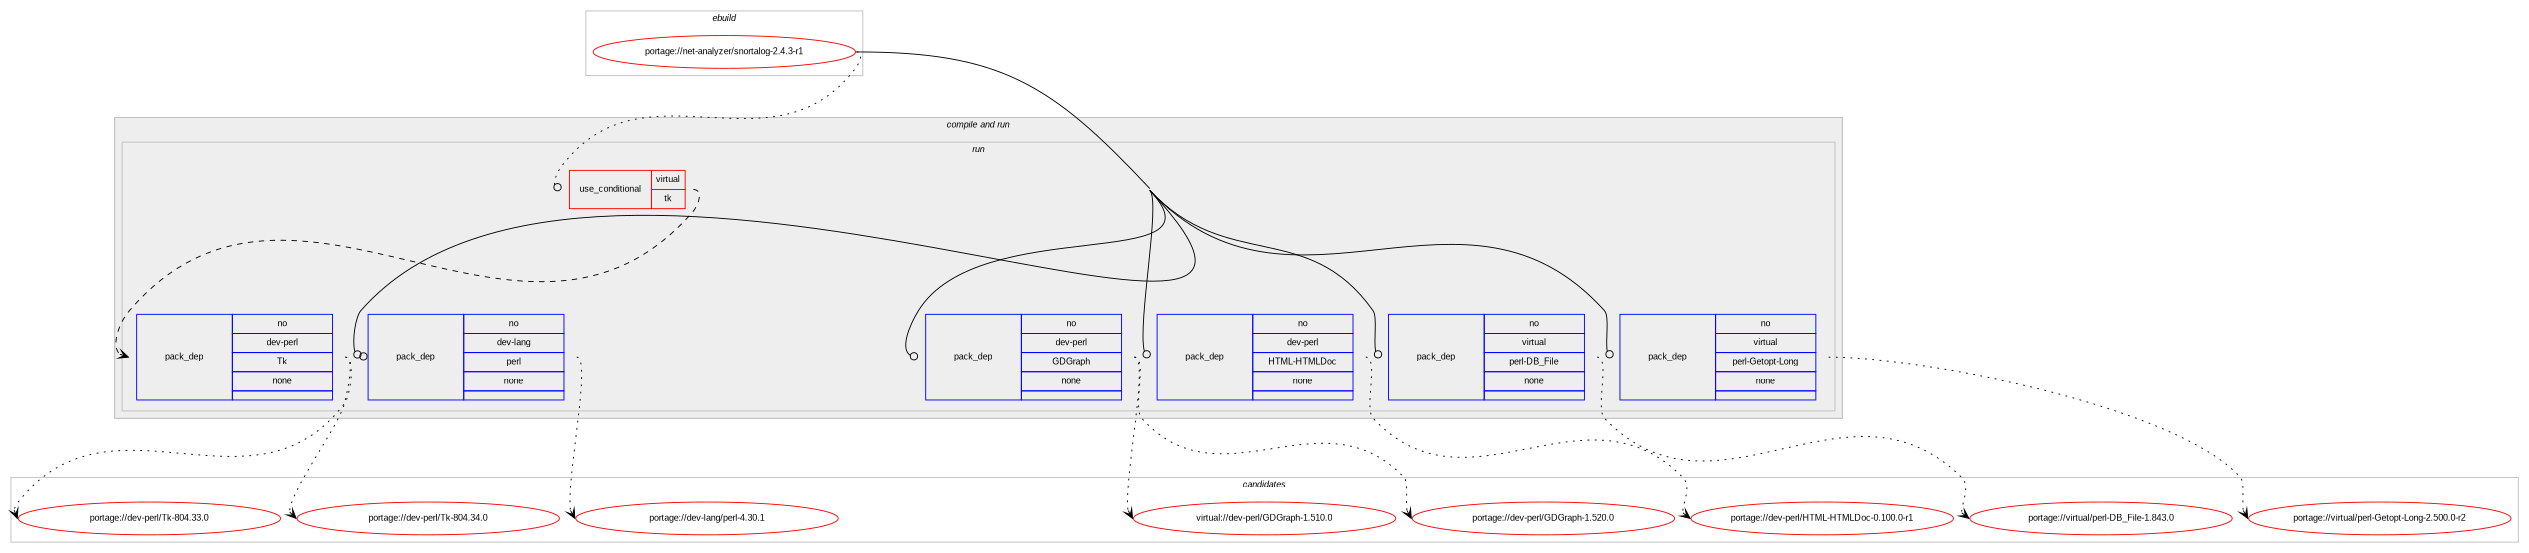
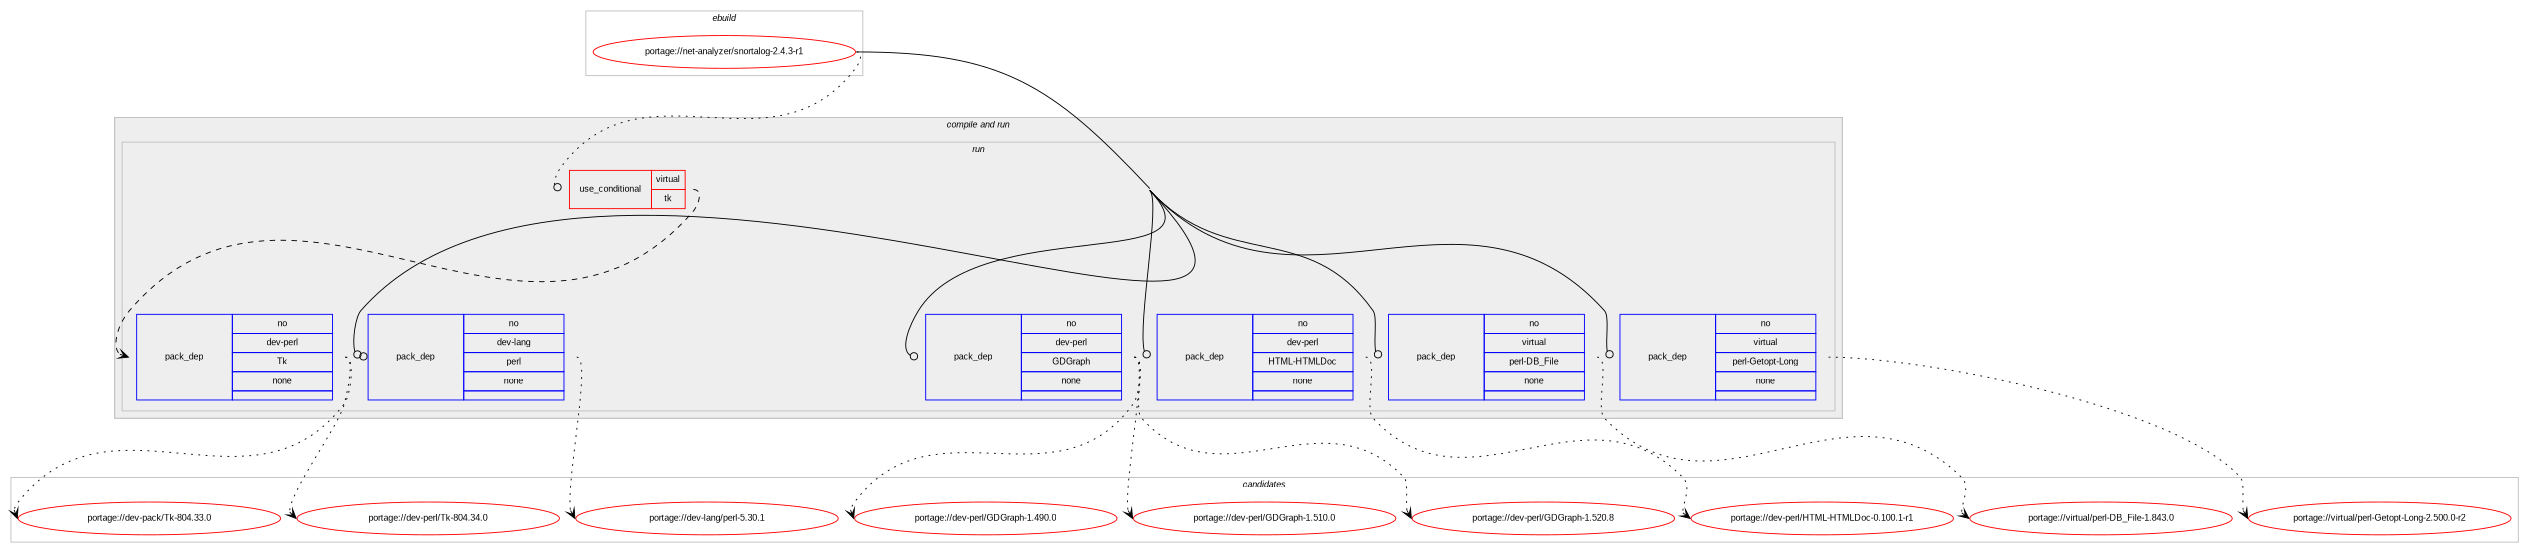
node "portage://dev-perl/Tk-804.33.0": label "portage://dev-perl/Tk-804.33.0" -> "portage://dev-pack/Tk-804.33.0"
node "portage://dev-lang/perl-4.30.1": label "portage://dev-lang/perl-4.30.1" -> "portage://dev-lang/perl-5.30.1"
node "portage://dev-perl/GDGraph-1.490.0": added
node "virtual://dev-perl/GDGraph-1.510.0": label "virtual://dev-perl/GDGraph-1.510.0" -> "portage://dev-perl/GDGraph-1.510.0"
node "portage://dev-perl/GDGraph-1.520.0": label "portage://dev-perl/GDGraph-1.520.0" -> "portage://dev-perl/GDGraph-1.520.8"
node "portage://dev-perl/HTML-HTMLDoc-0.100.0-r1": label "portage://dev-perl/HTML-HTMLDoc-0.100.0-r1" -> "portage://dev-perl/HTML-HTMLDoc-0.100.1-r1"
